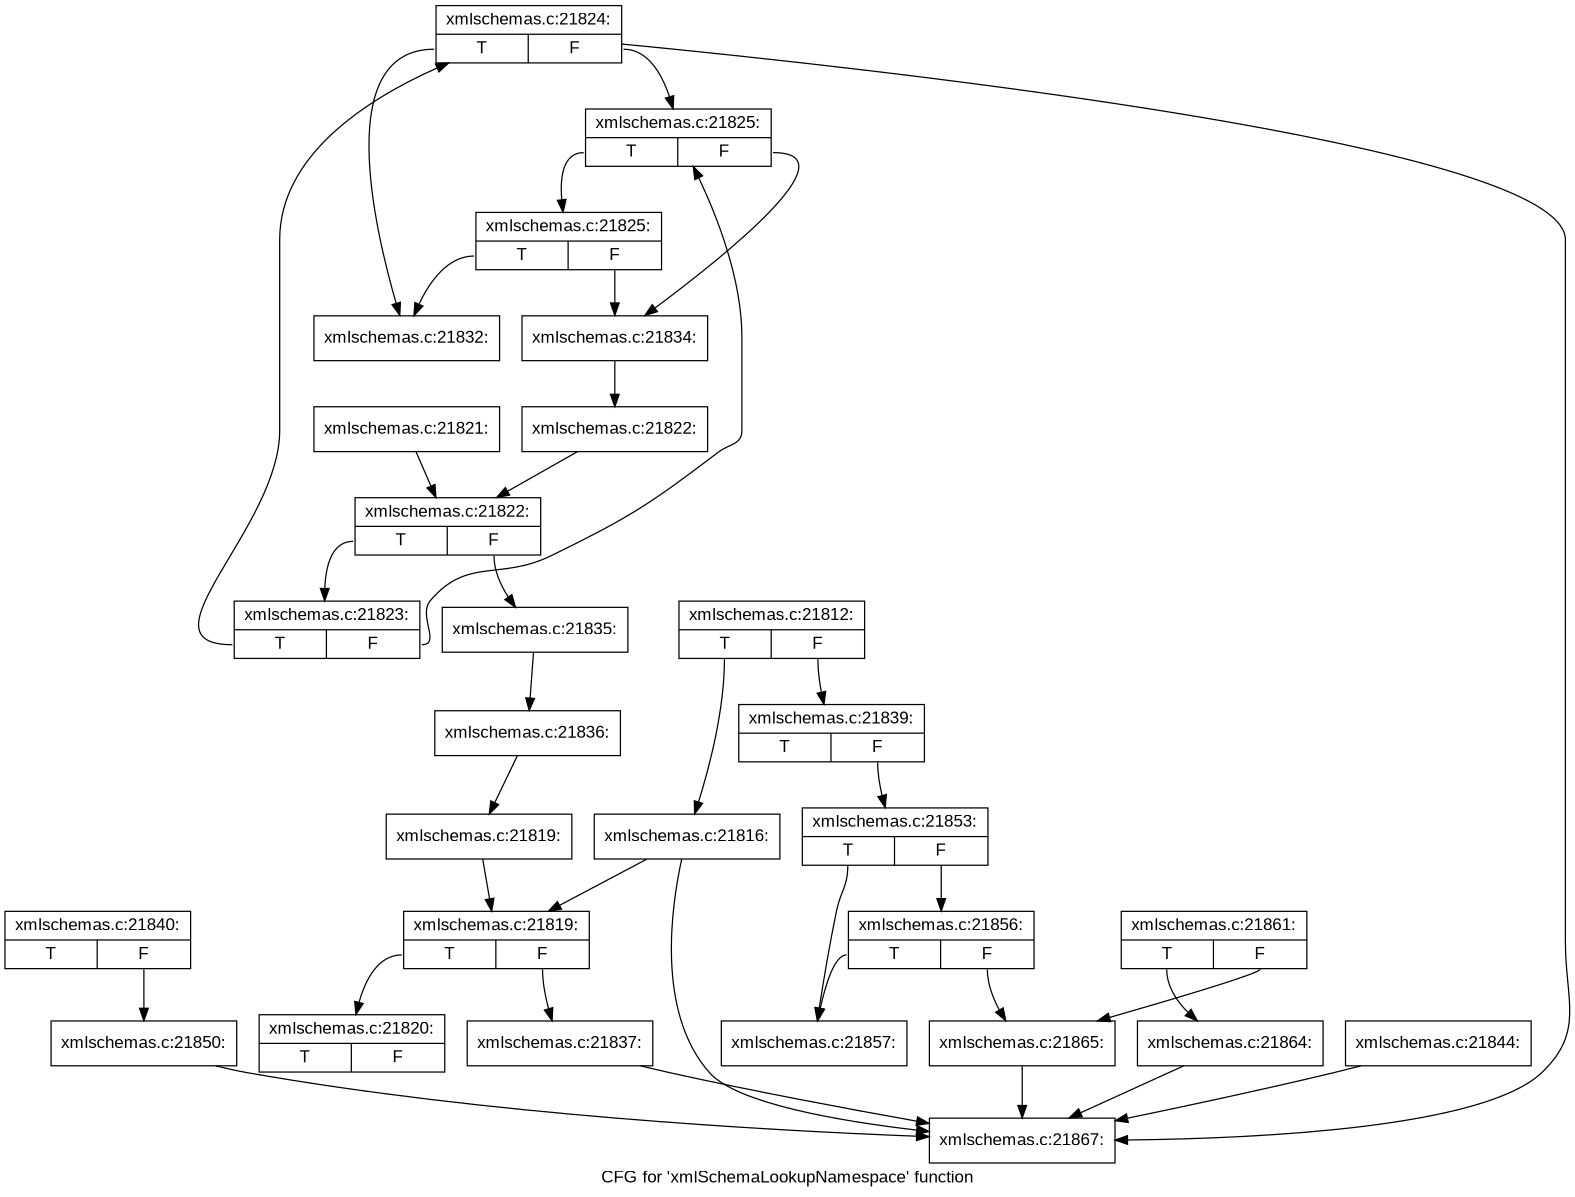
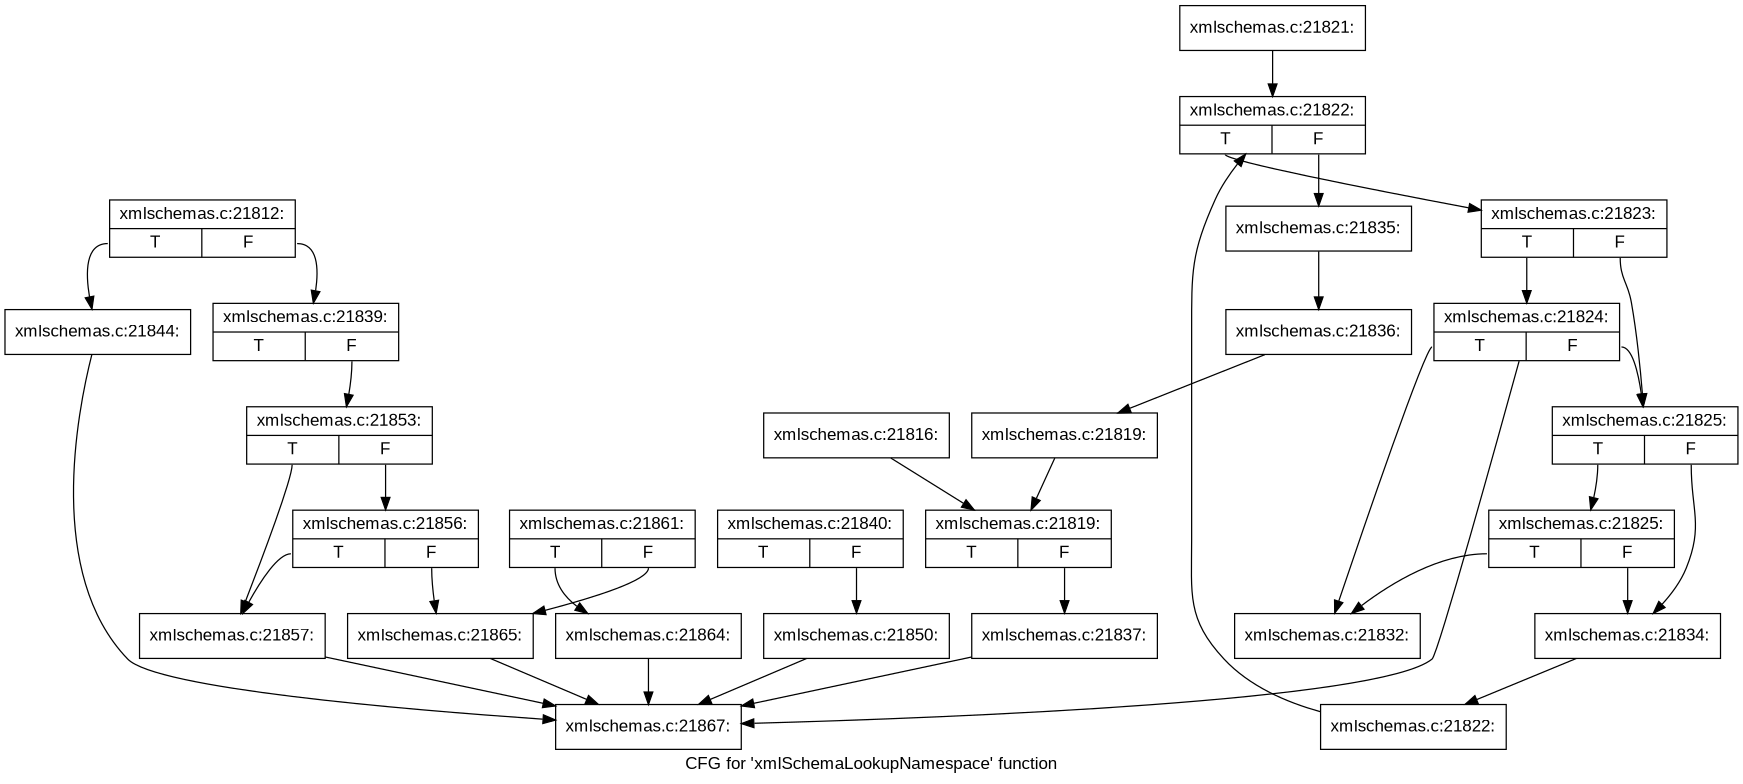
edge "xmlschemas.c:21812:" -> "xmlschemas.c:21816:": now "xmlschemas.c:21812:" -> "xmlschemas.c:21844:"
node "xmlschemas.c:21820:": removed
edge "xmlschemas.c:21816:" -> "xmlschemas.c:21867:": now "xmlschemas.c:21857:" -> "xmlschemas.c:21867:"
